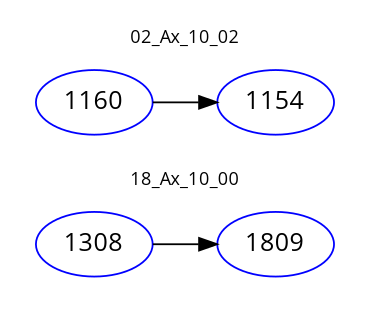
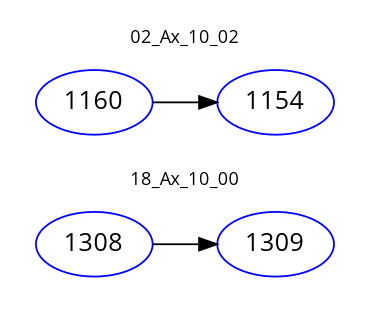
node "1809": label "1809" -> "1309"
